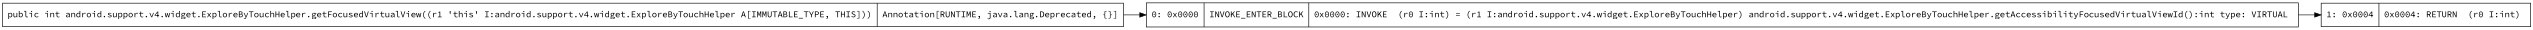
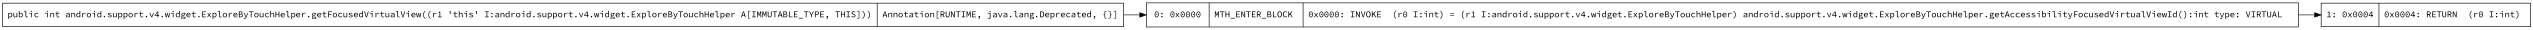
node "0: 0x0000": text "INVOKE_ENTER_BLOCK" -> "MTH_ENTER_BLOCK"
